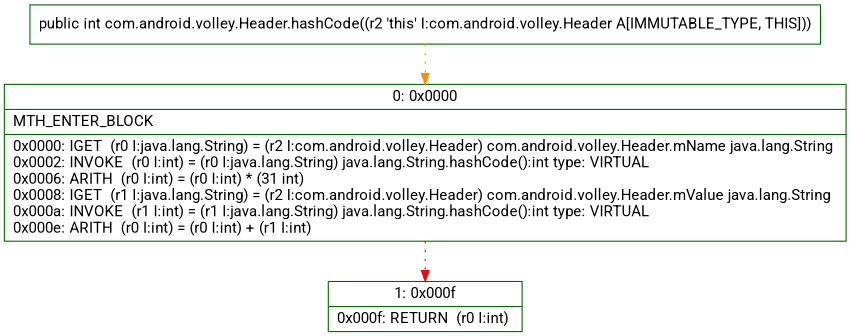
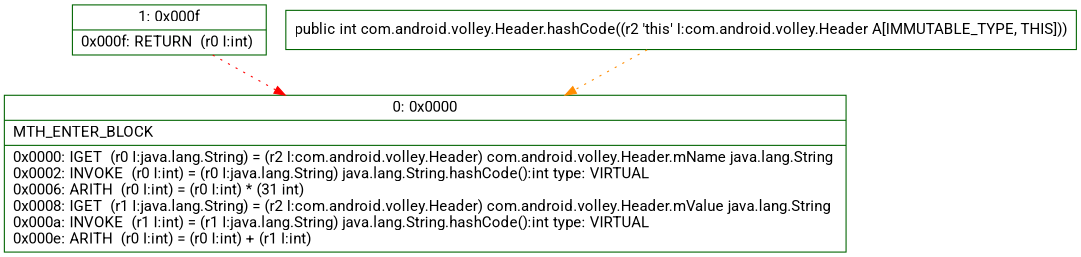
edge "0: 0x0000" -> "1: 0x000f": reversed
